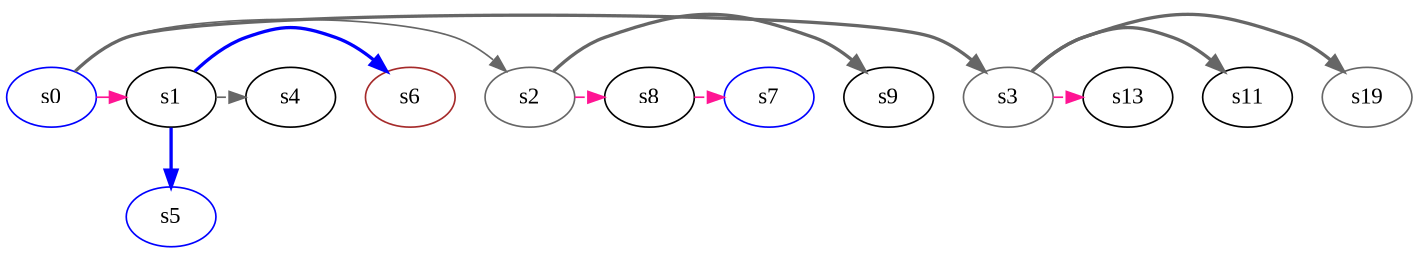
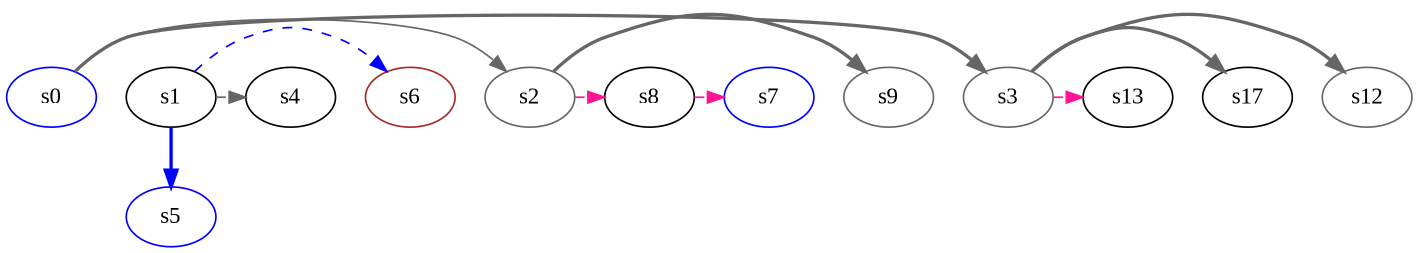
edge "s1" -> "s6": style bold -> dashed
edge "s0" -> "s1": removed
node "s9": color black -> gray40
node "s11": label "s11" -> "s17"
node "s19": label "s19" -> "s12"
